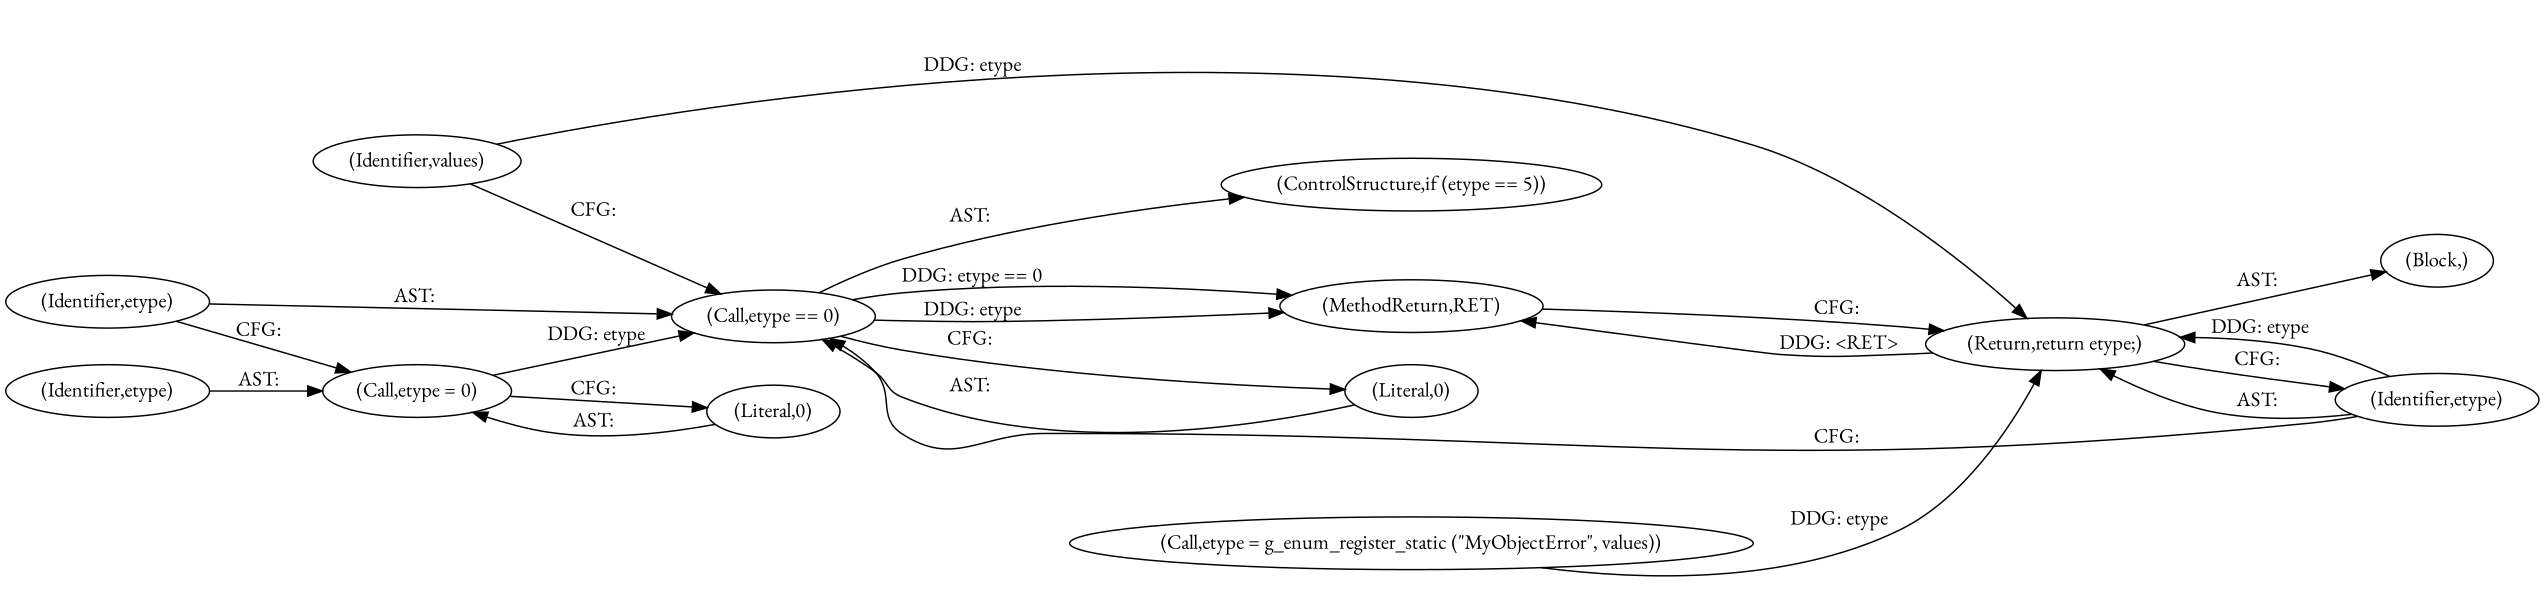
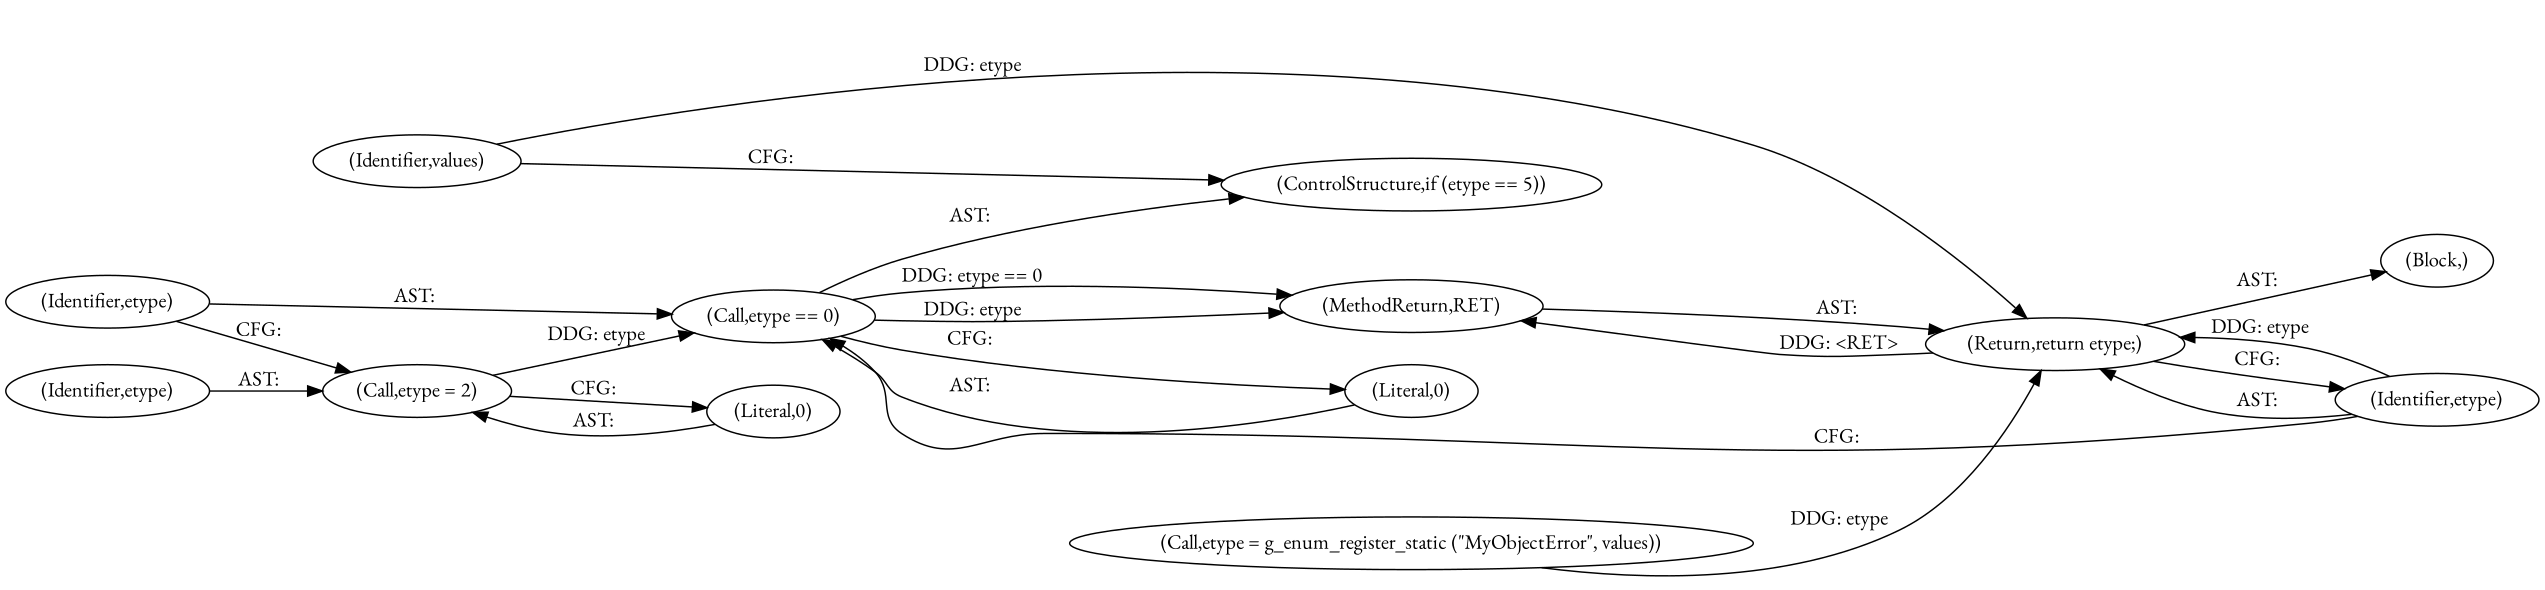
edge "(Identifier,values)" -> "(Call,etype == 0)": now "(Identifier,values)" -> "(ControlStructure,if (etype == 5))"
edge "(MethodReturn,RET)" -> "(Return,return etype;)": label "CFG: " -> "AST: "
node "(Call,etype = 0)": label "(Call,etype = 0)" -> "(Call,etype = 2)"
